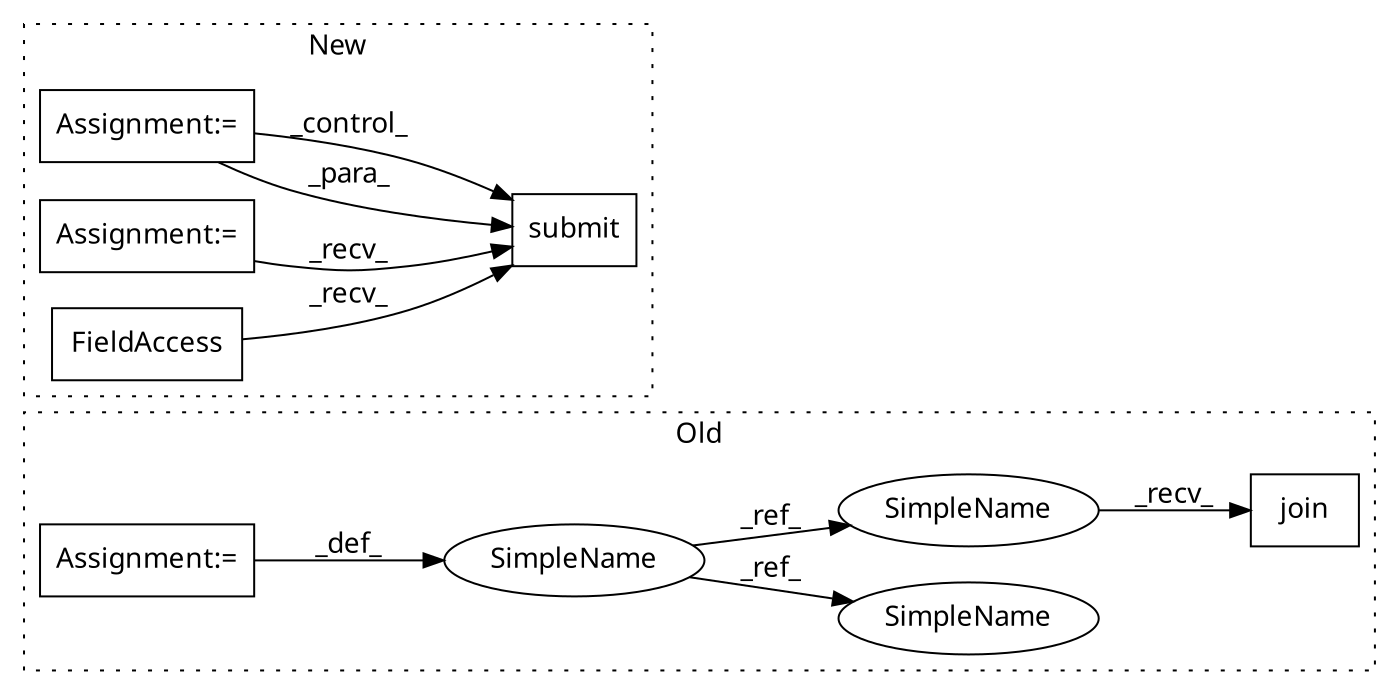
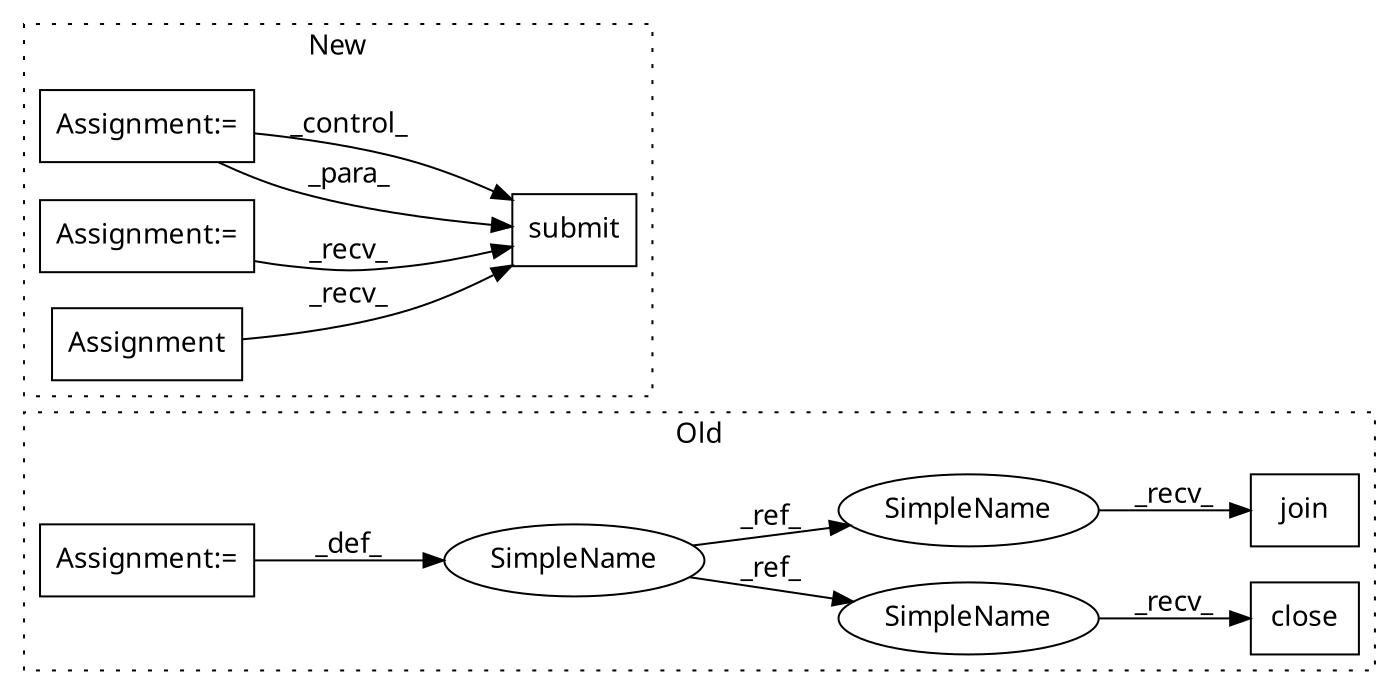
node "FieldAccess": label "FieldAccess" -> "Assignment"
node "close": added
